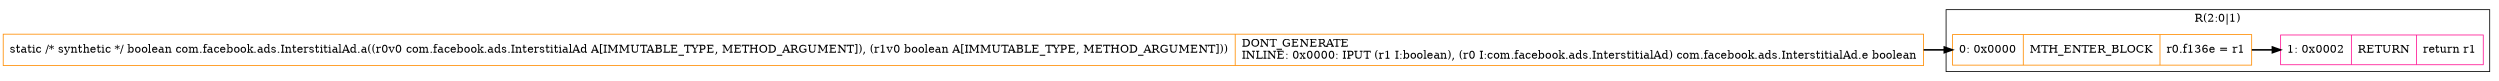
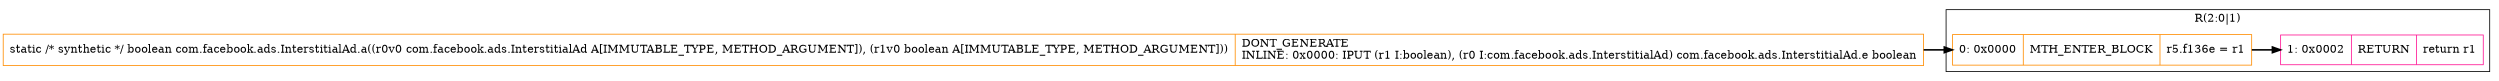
node "0: 0x0000": text "r0.f136e = r1" -> "r5.f136e = r1"
